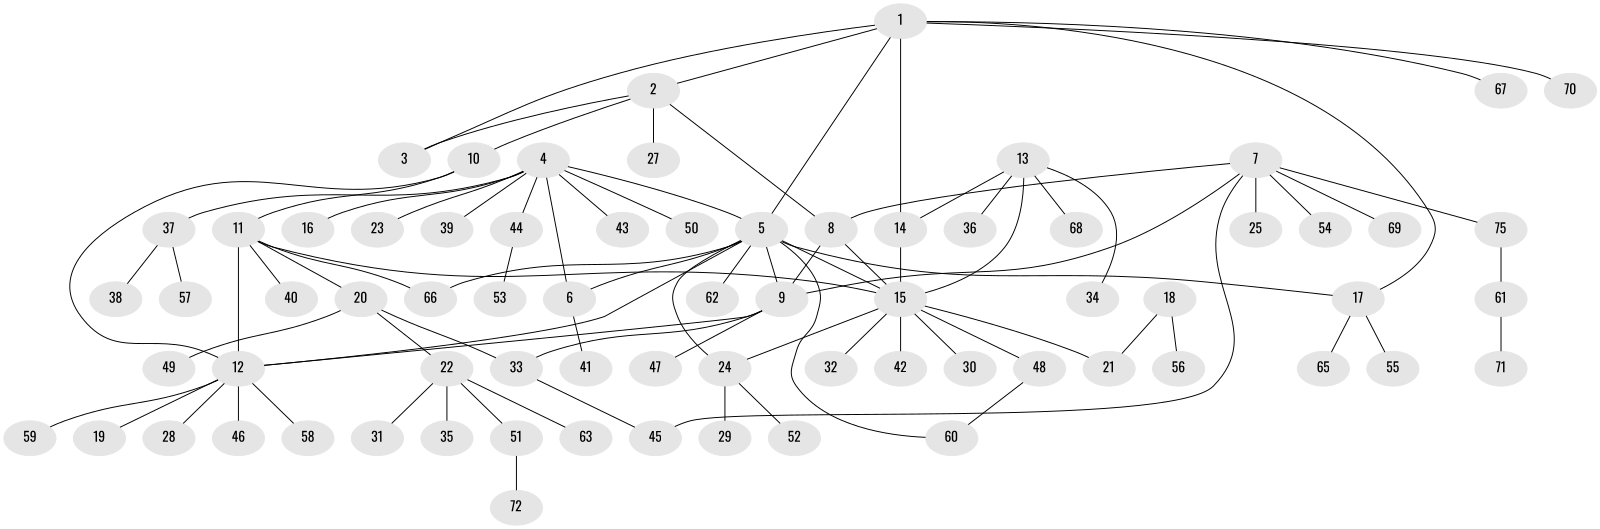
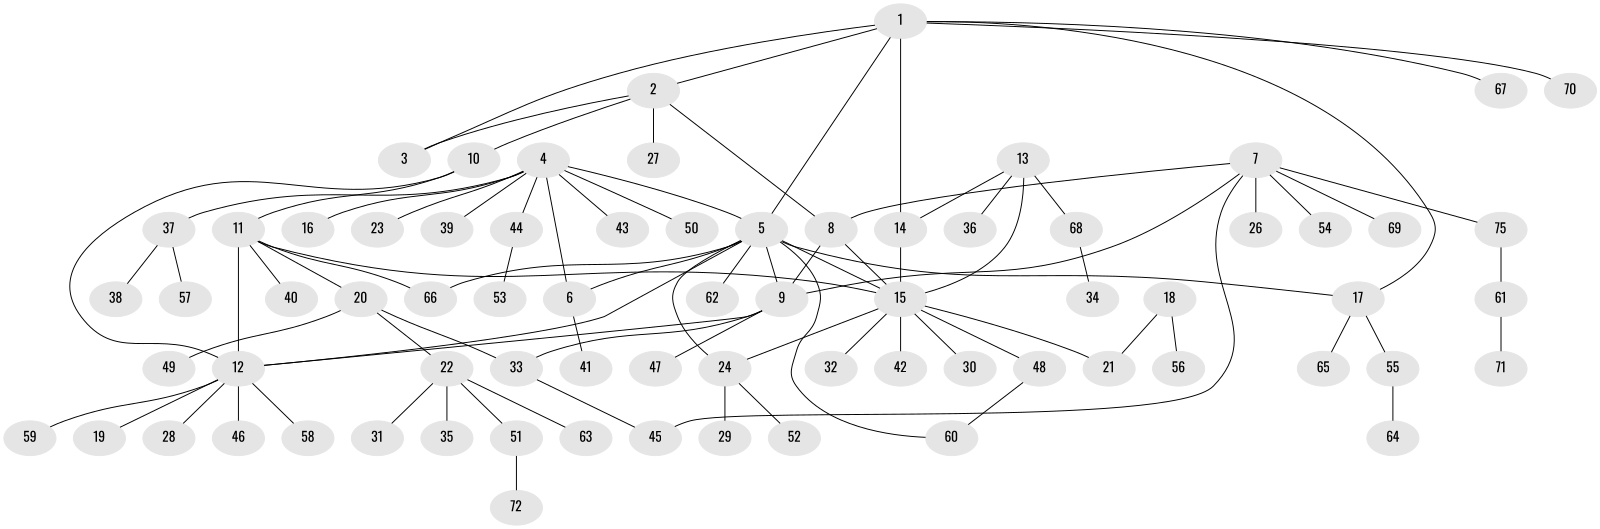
edge "13" -- "34": now "68" -- "34"
node "25": label "25" -> "26"
node "64": added
